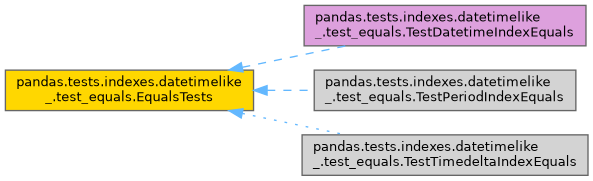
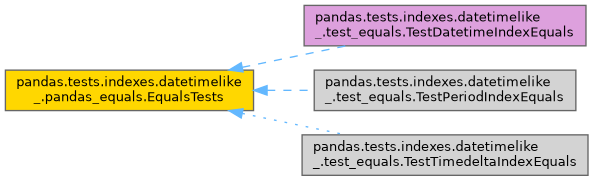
node "pandas.tests.indexes.datetimelike _.test_equals.EqualsTests": label "pandas.tests.indexes.datetimelike _.test_equals.EqualsTests" -> "pandas.tests.indexes.datetimelike _.pandas_equals.EqualsTests"
